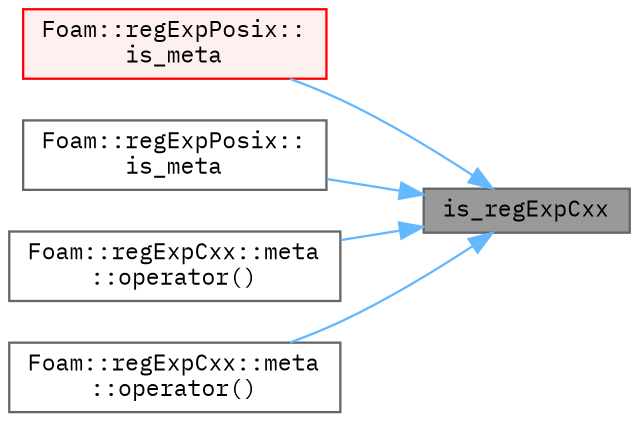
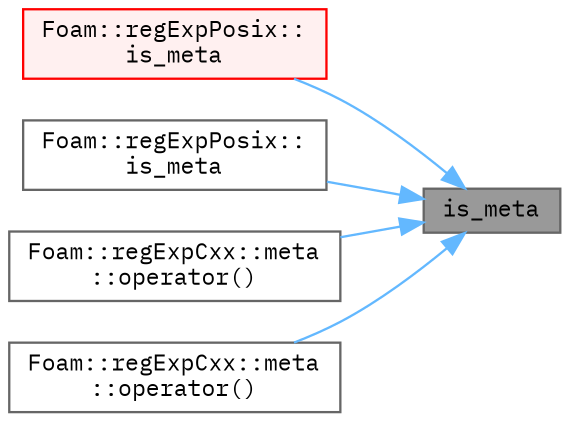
node "is_regExpCxx": label "is_regExpCxx" -> "is_meta"
